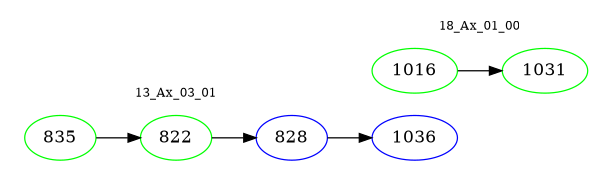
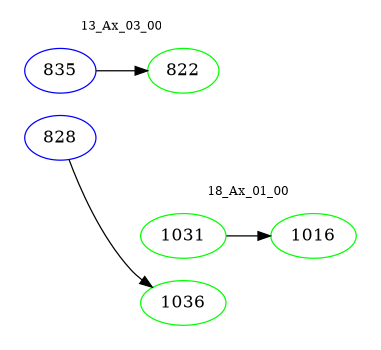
edge "1016" -> "1031": reversed
cluster "13_Ax_03_01": label "13_Ax_03_01" -> "13_Ax_03_00"
node "835": color green -> blue
edge "822" -> "828": removed
node "1036": color blue -> green
